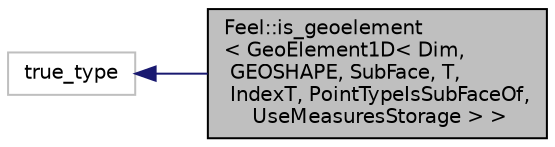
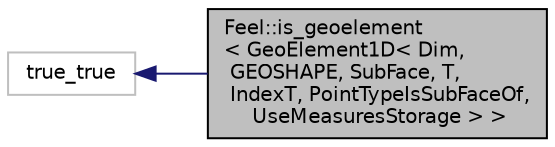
node "true_type": label "true_type" -> "true_true"
